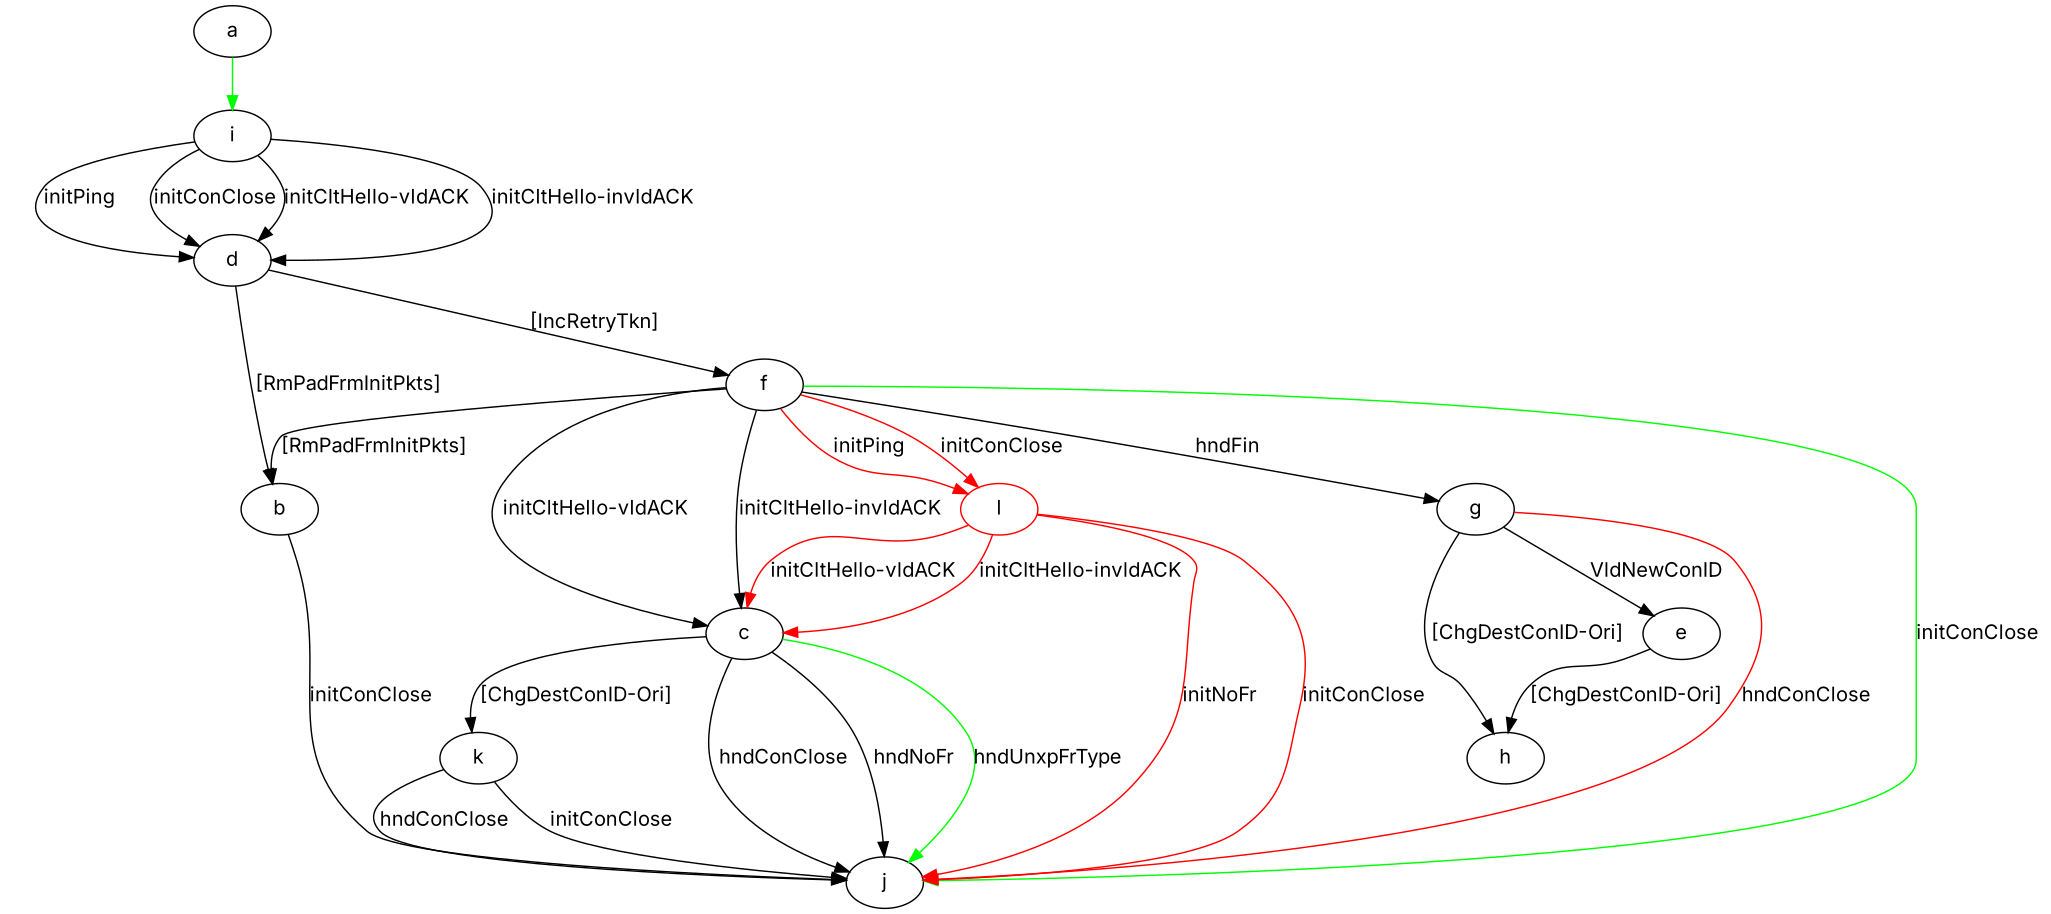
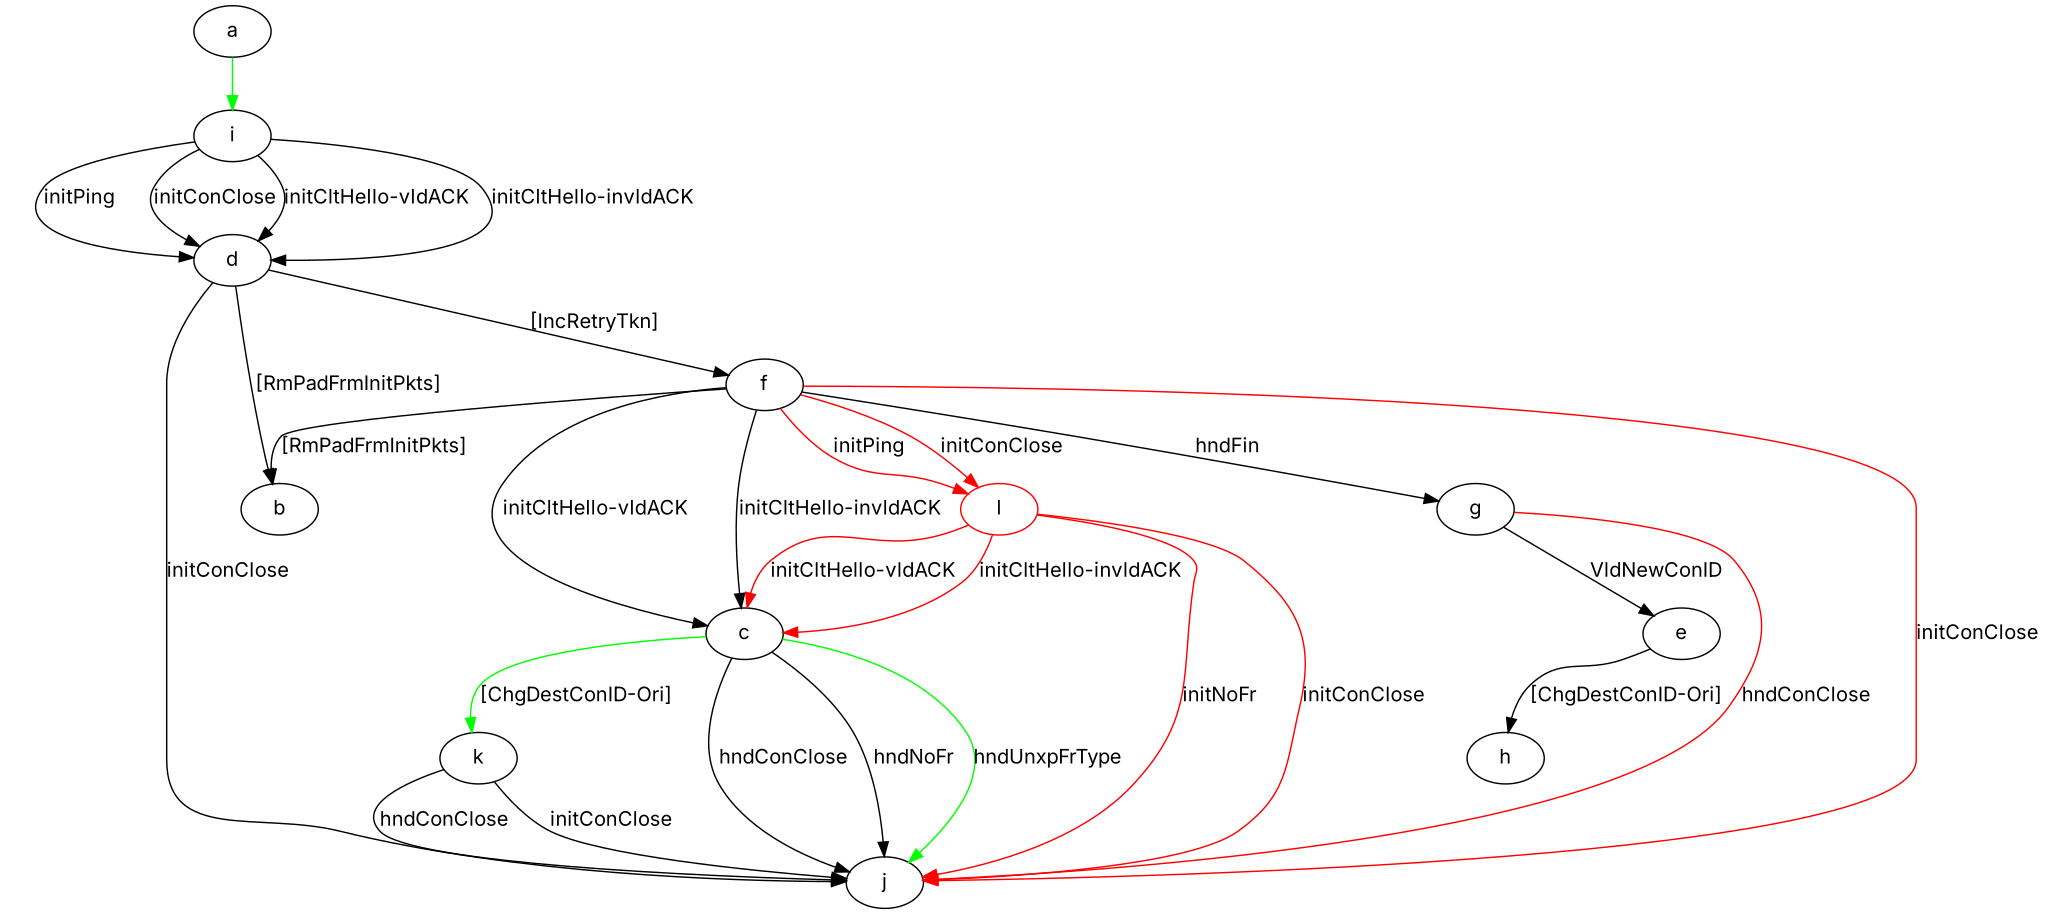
edge "f" -> "j": color green -> red
edge "g" -> "h": removed, label "[ChgDestConID-Ori]"
edge "c" -> "k": color black -> green
edge "b" -> "j": now "d" -> "j"
